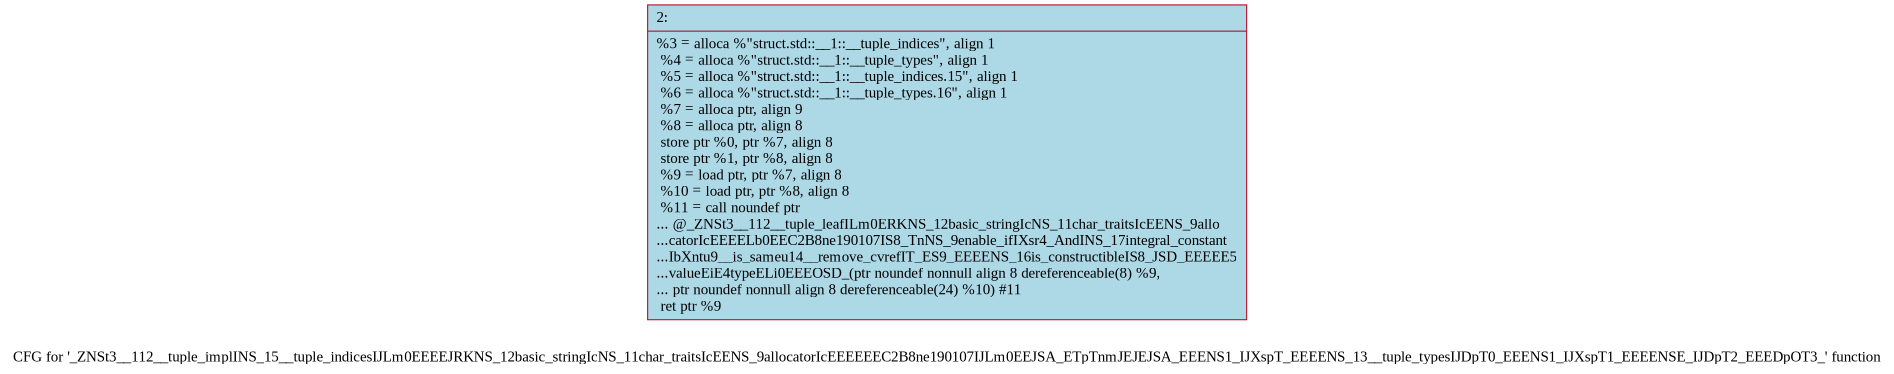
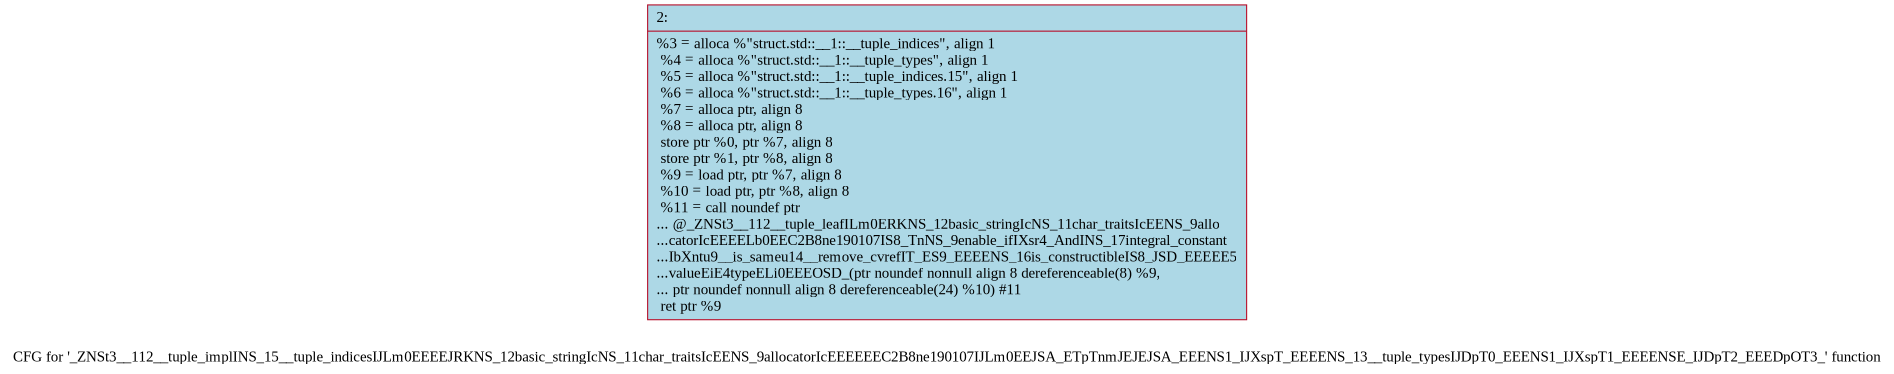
node "2:": text "%7 = alloca ptr, align 9" -> "%7 = alloca ptr, align 8"
